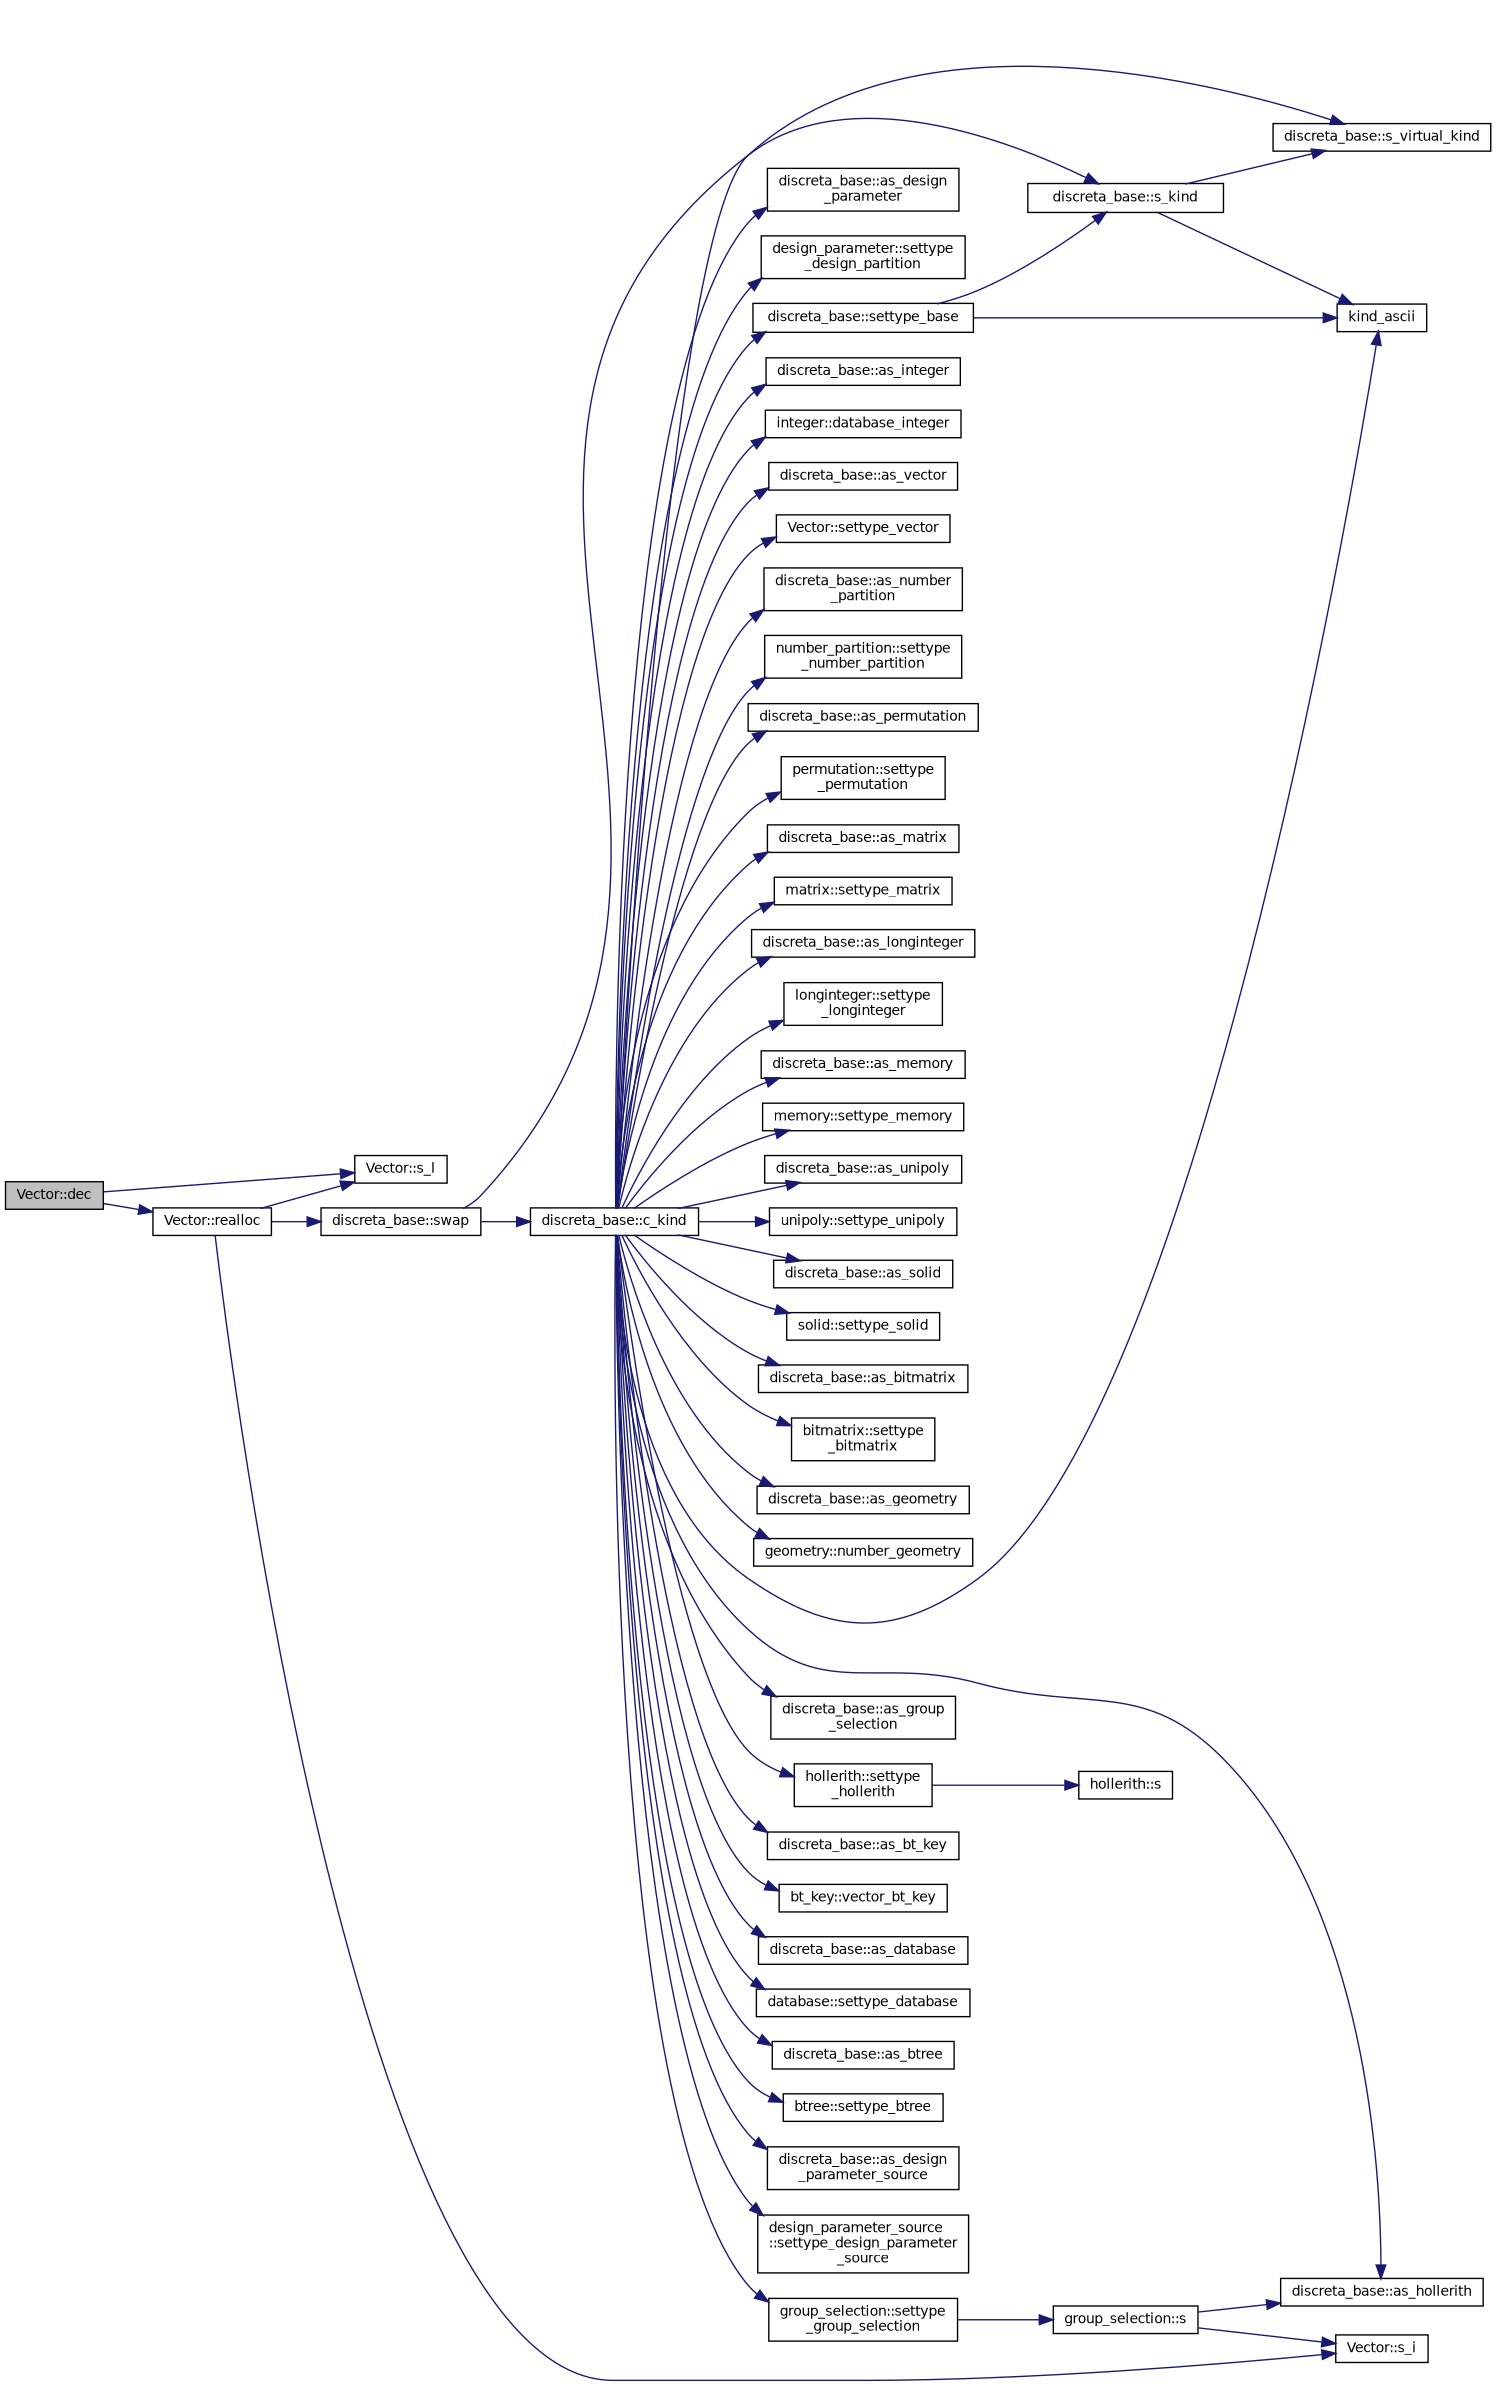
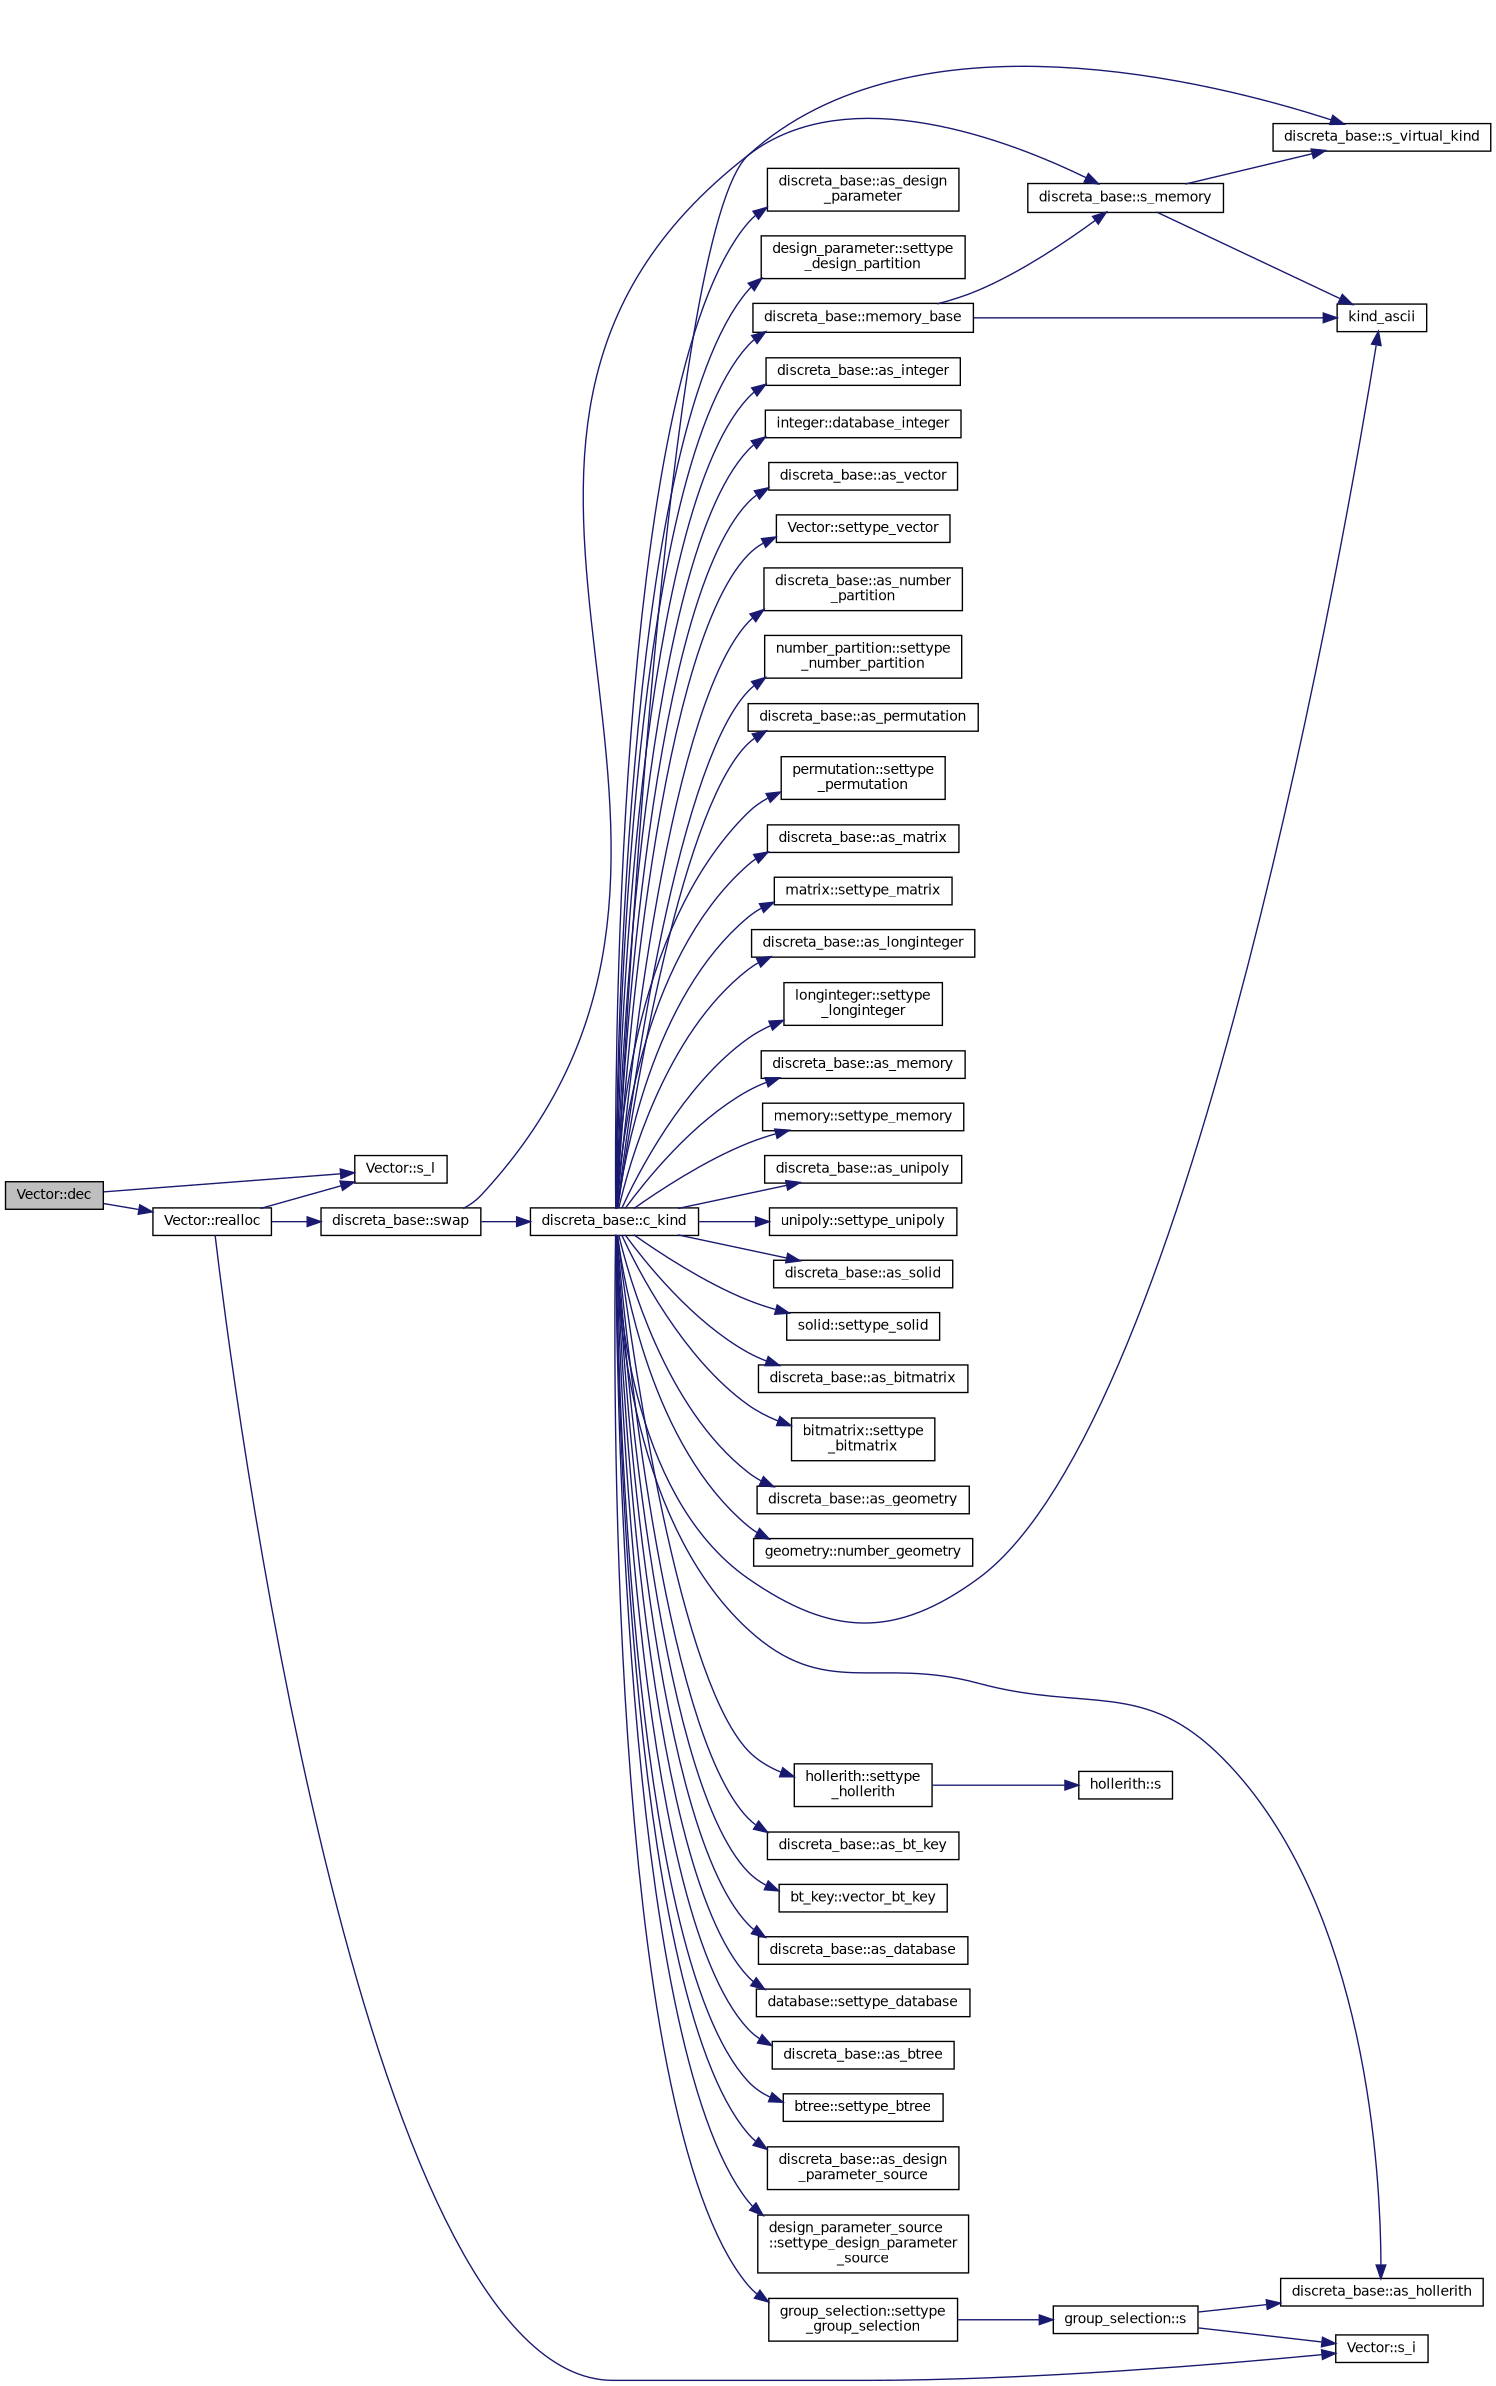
node "discreta_base::s_kind": label "discreta_base::s_kind" -> "discreta_base::s_memory"
node "discreta_base::settype_base": label "discreta_base::settype_base" -> "discreta_base::memory_base"
node "discreta_base::as_group _selection": removed
